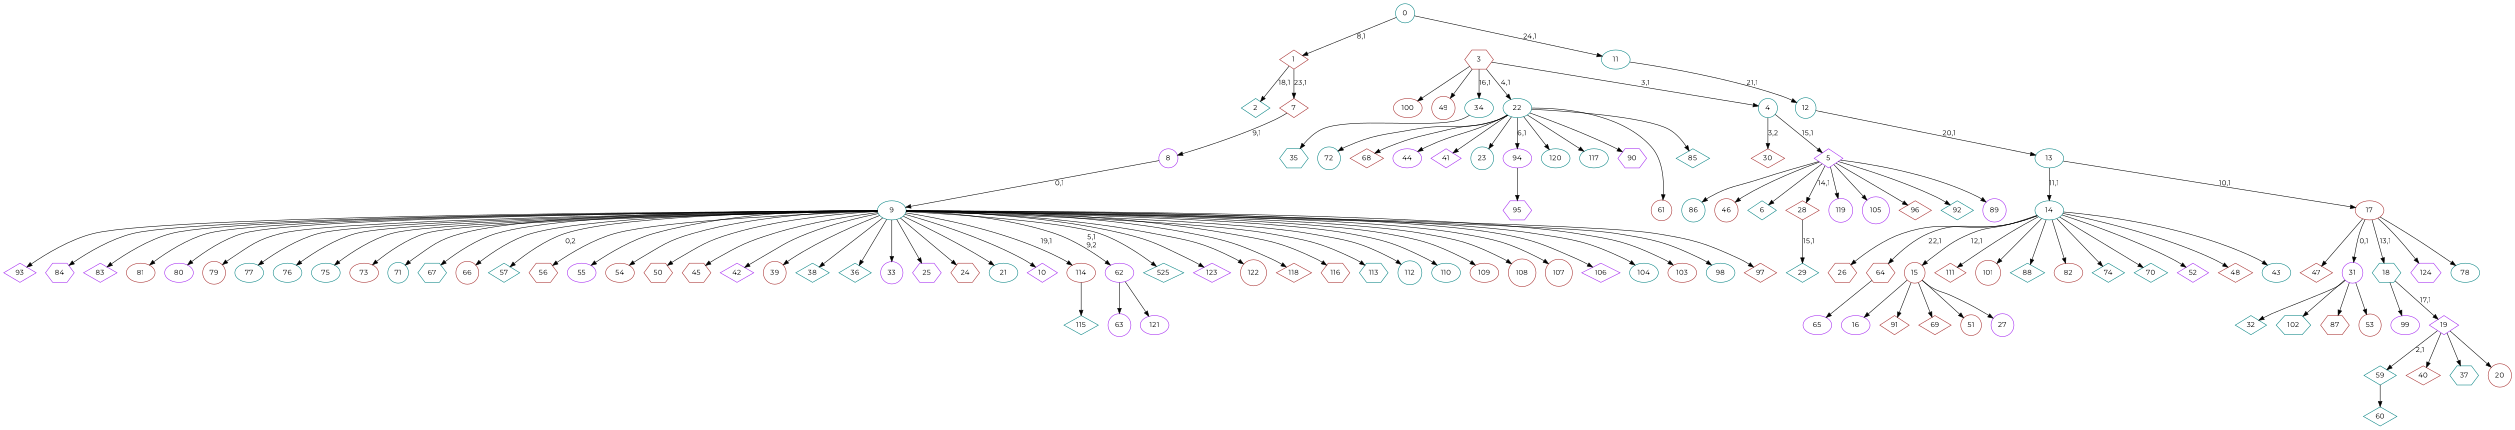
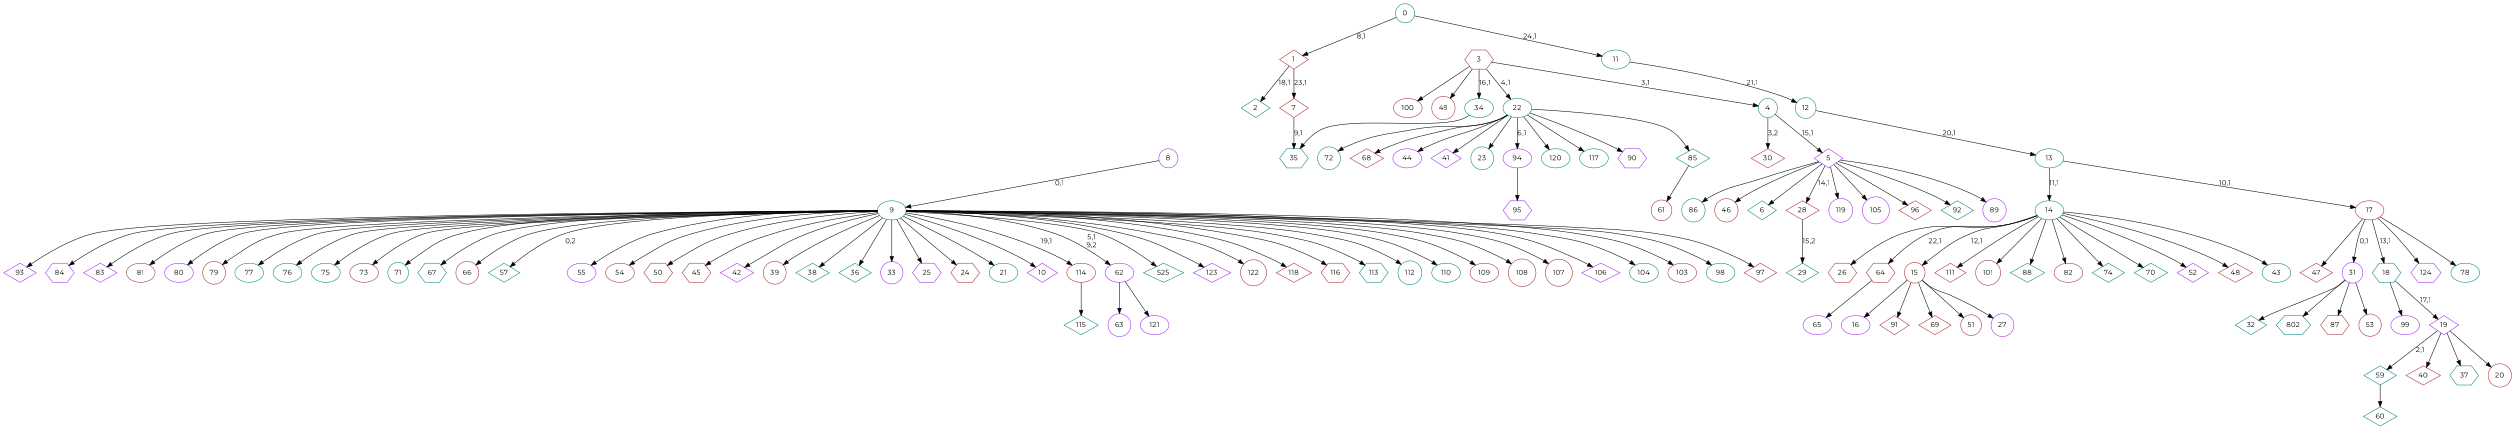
edge "22" -> "61": now "85" -> "61"
edge "7" -> "8": now "7" -> "35"
edge "28" -> "29": label "15,1" -> "15,2"
node "56": removed
node "102": label "102" -> "802"
